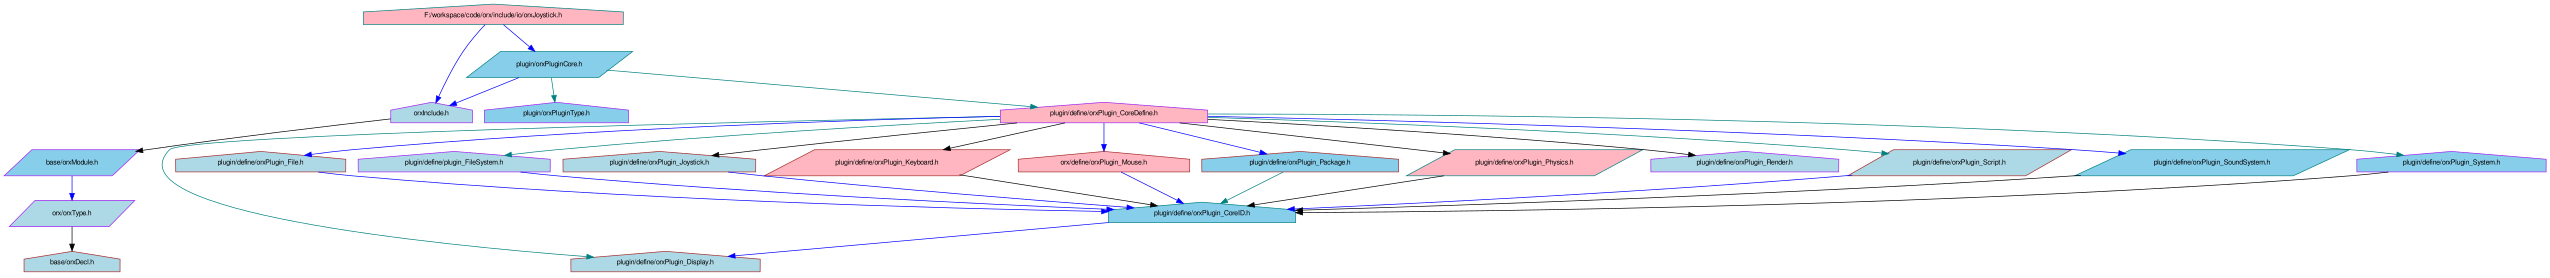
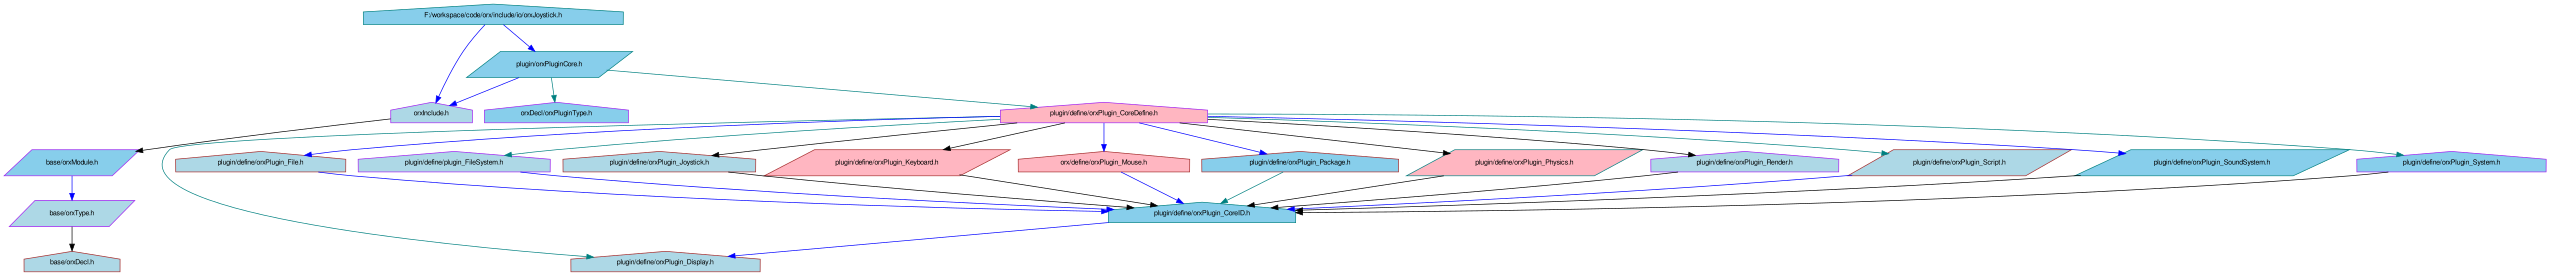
node "F:/workspace/code/orx/include/io/orxJoystick.h": fillcolor lightpink -> skyblue
node "plugin/orxPluginType.h": label "plugin/orxPluginType.h" -> "orxDecl/orxPluginType.h"
edge "plugin/define/orxPlugin_Joystick.h" -> "plugin/define/orxPlugin_CoreID.h": color blue -> black
edge "plugin/define/orxPlugin_Render.h" -> "plugin/define/orxPlugin_CoreID.h": added
node "orx/orxType.h": label "orx/orxType.h" -> "base/orxType.h"
